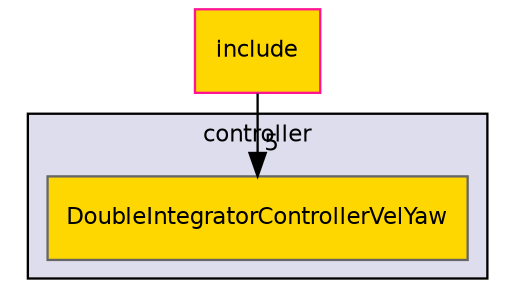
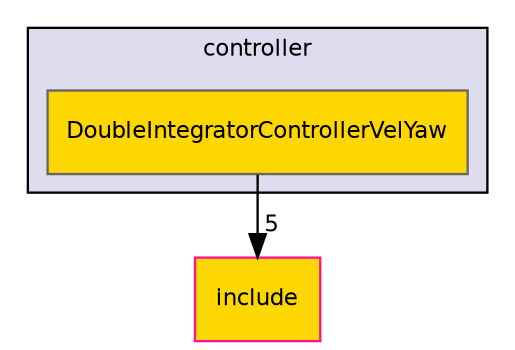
edge "include" -> "DoubleIntegratorControllerVelYaw": reversed
